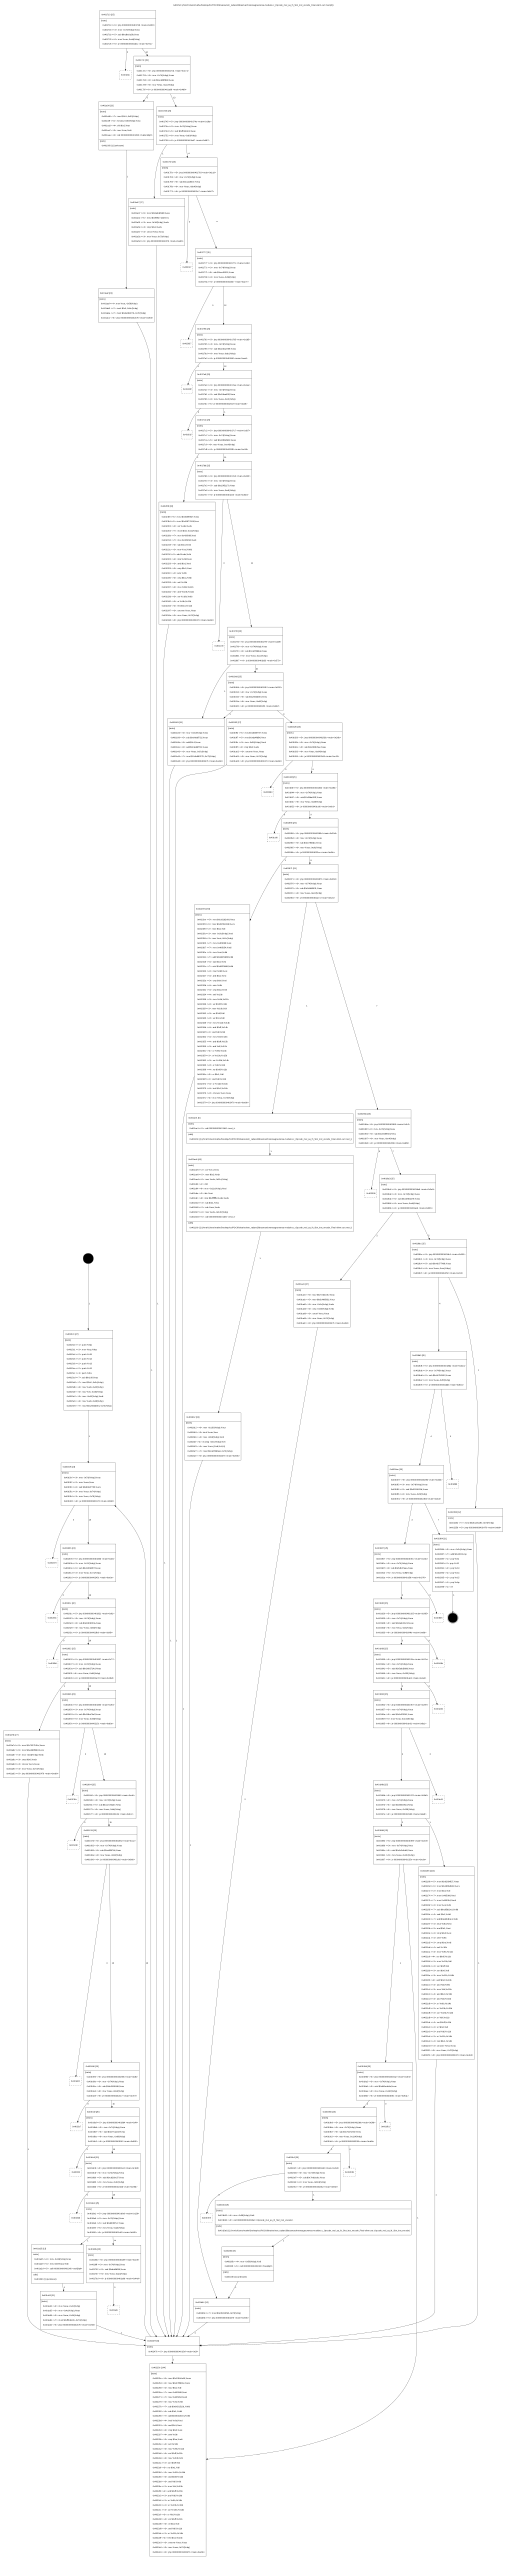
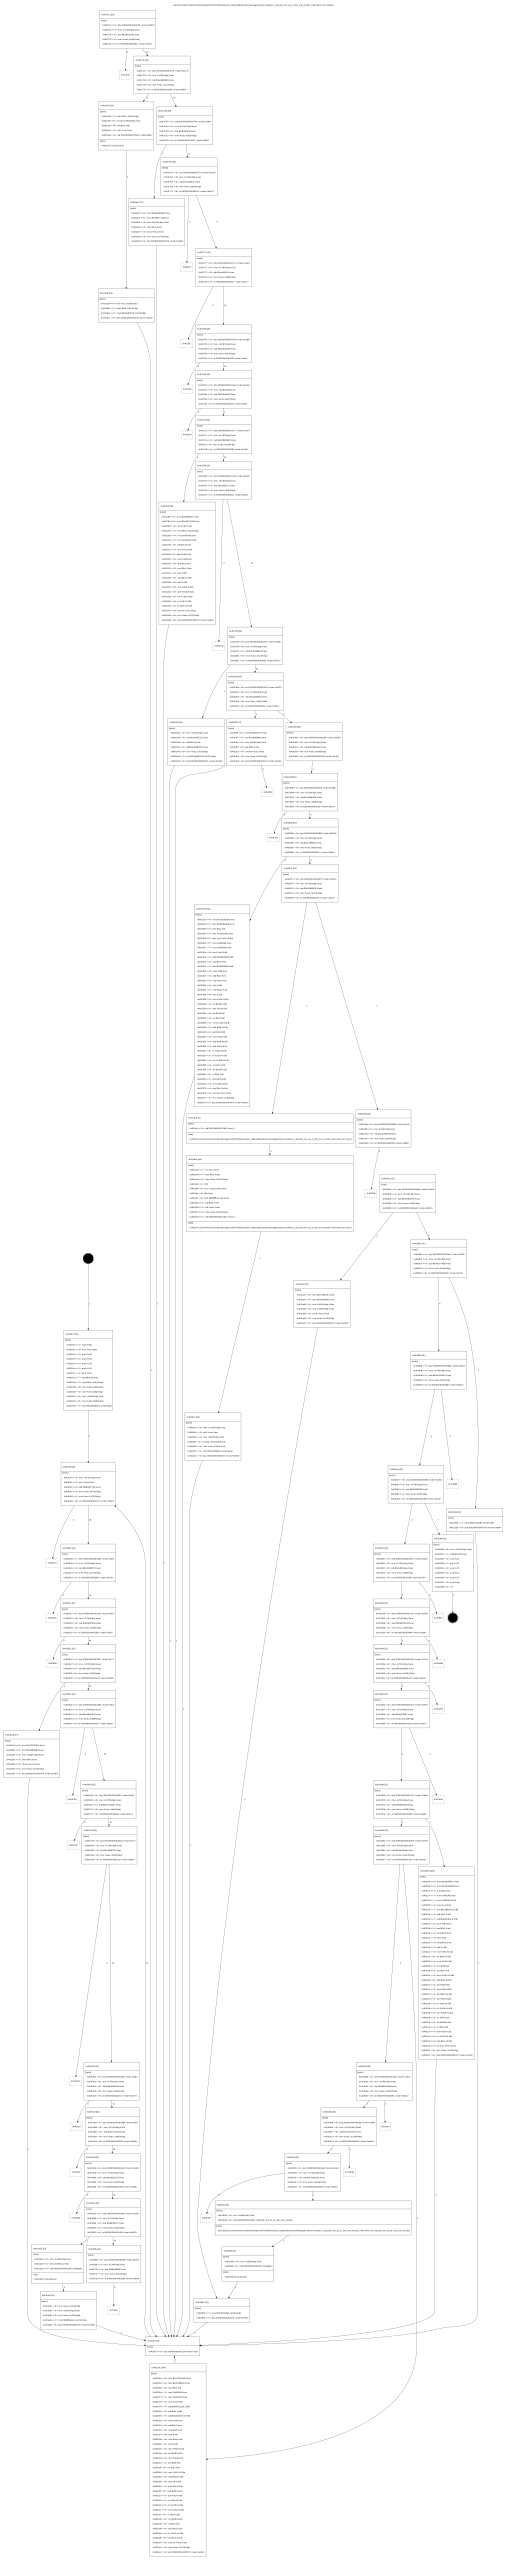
edge "0x40180d [25]" -> "0x401b33 [31]": now "0x40180d [25]" -> "0x4019f2 [27]"
edge "0x401826 [25]" -> "0x4023d3": now "0x4019f2 [27]" -> "0x4023d3"
edge "0x40188a [25]" -> "0x4018a3 [25]": removed, label "7"
edge "0x402476 [5]" -> "0x40225e [144]": reversed
